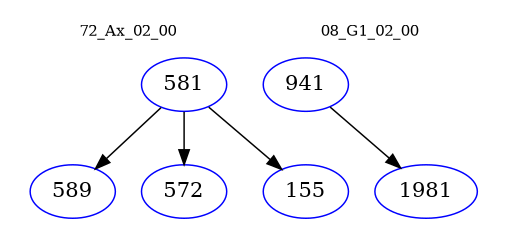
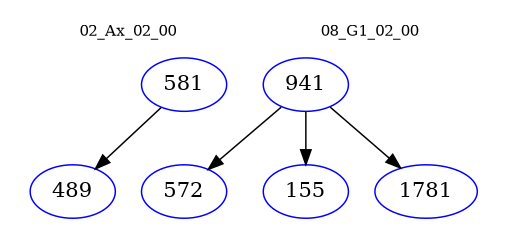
cluster "72_Ax_02_00": label "72_Ax_02_00" -> "02_Ax_02_00"
edge "581" -> "155": now "941" -> "155"
edge "581" -> "572": now "941" -> "572"
node "589": label "589" -> "489"
node "1981": label "1981" -> "1781"
